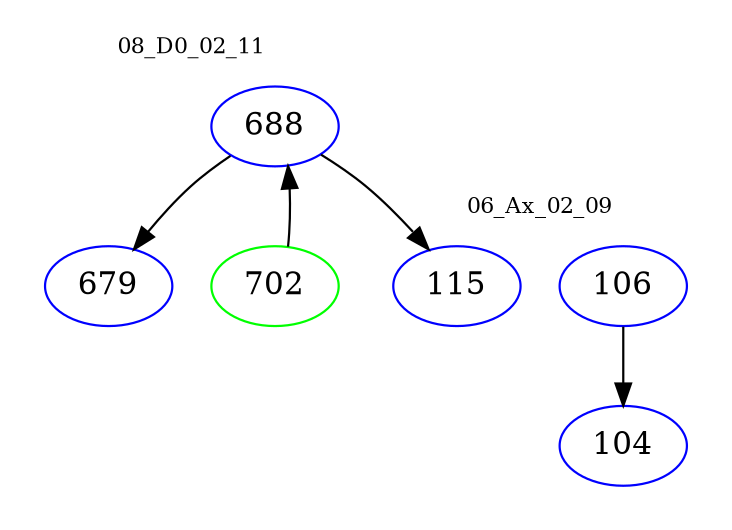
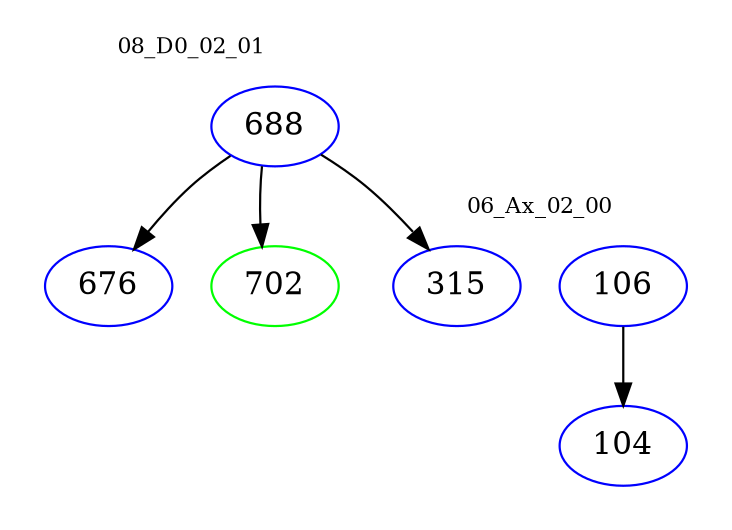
cluster "08_D0_02_11": label "08_D0_02_11" -> "08_D0_02_01"
cluster "06_Ax_02_09": label "06_Ax_02_09" -> "06_Ax_02_00"
edge "702" -> "688": reversed
node "679": label "679" -> "676"
node "115": label "115" -> "315"
